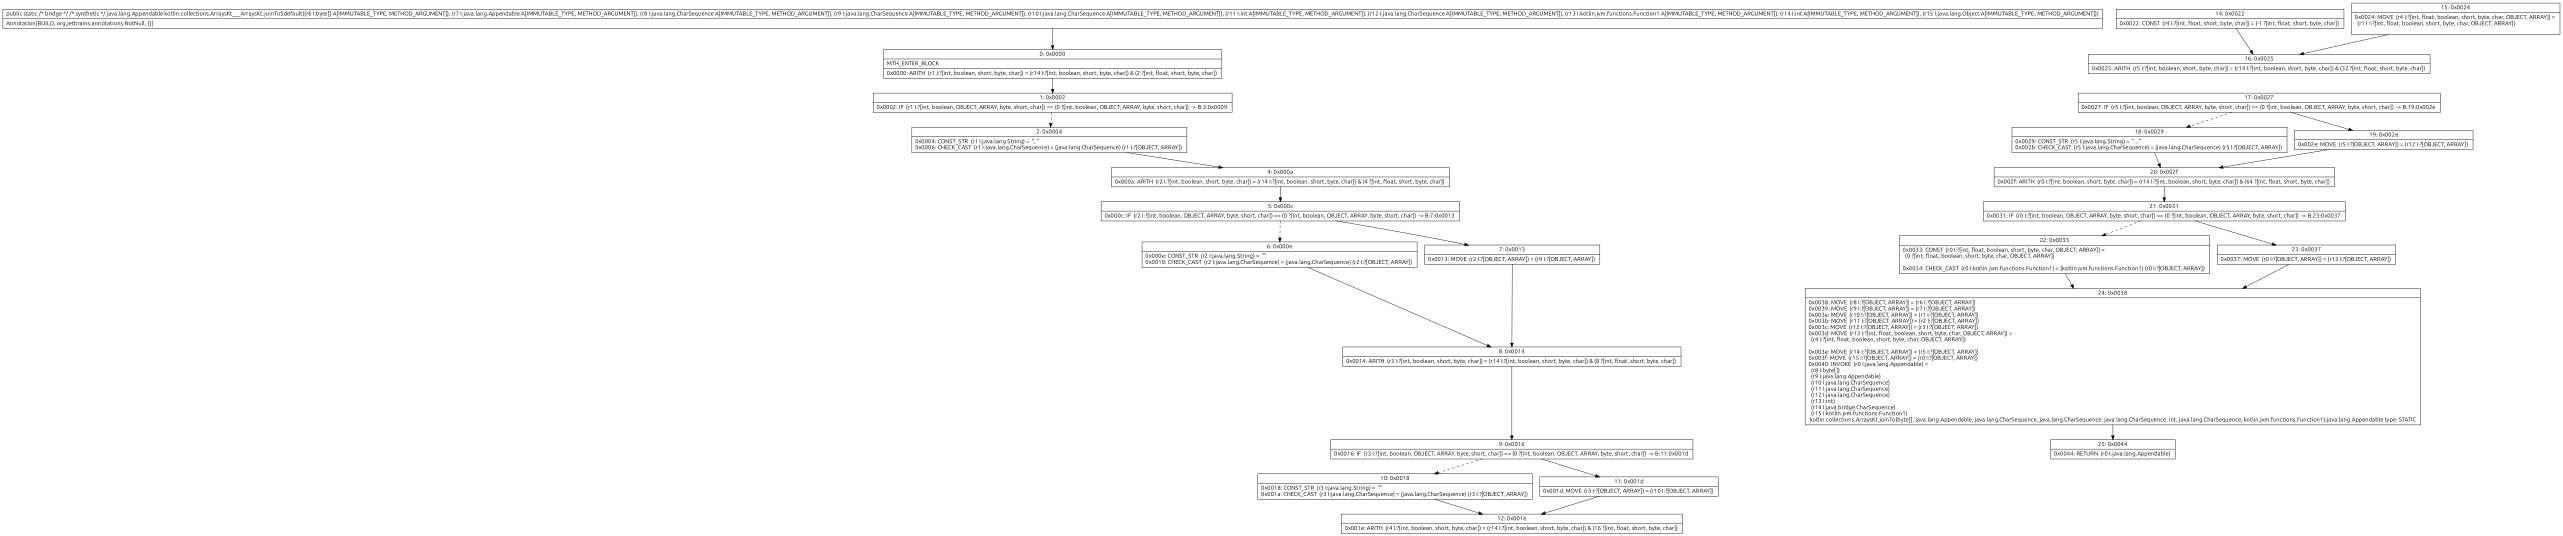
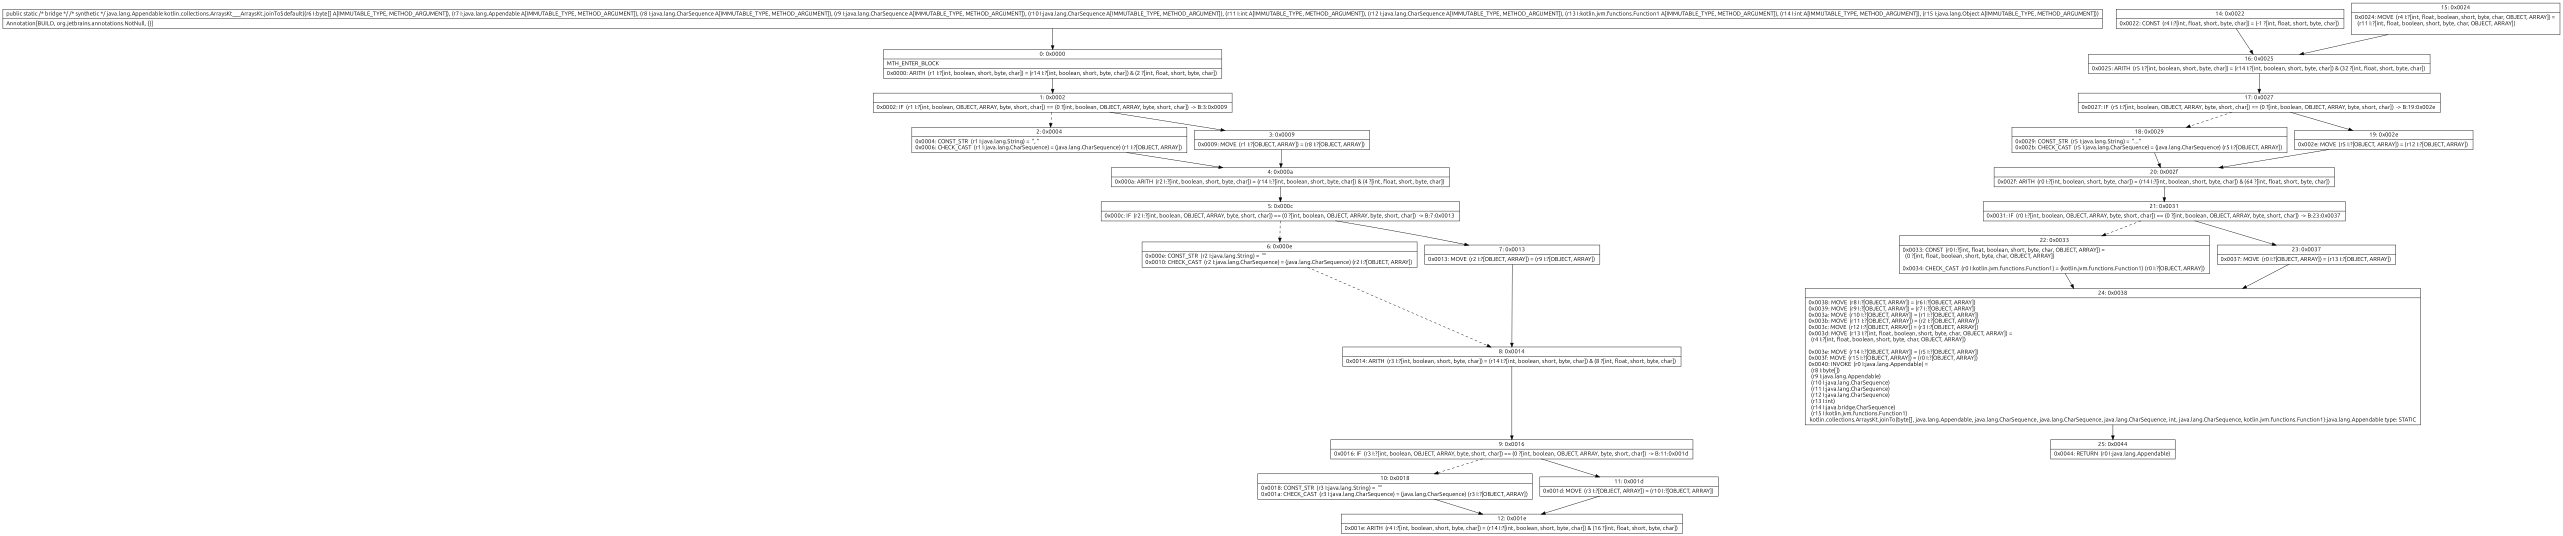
edge "16: 0x0025" -> "17: 0x0027": added
node "3: 0x0009": added
edge "6: 0x000e" -> "8: 0x0014": style solid -> dashed
